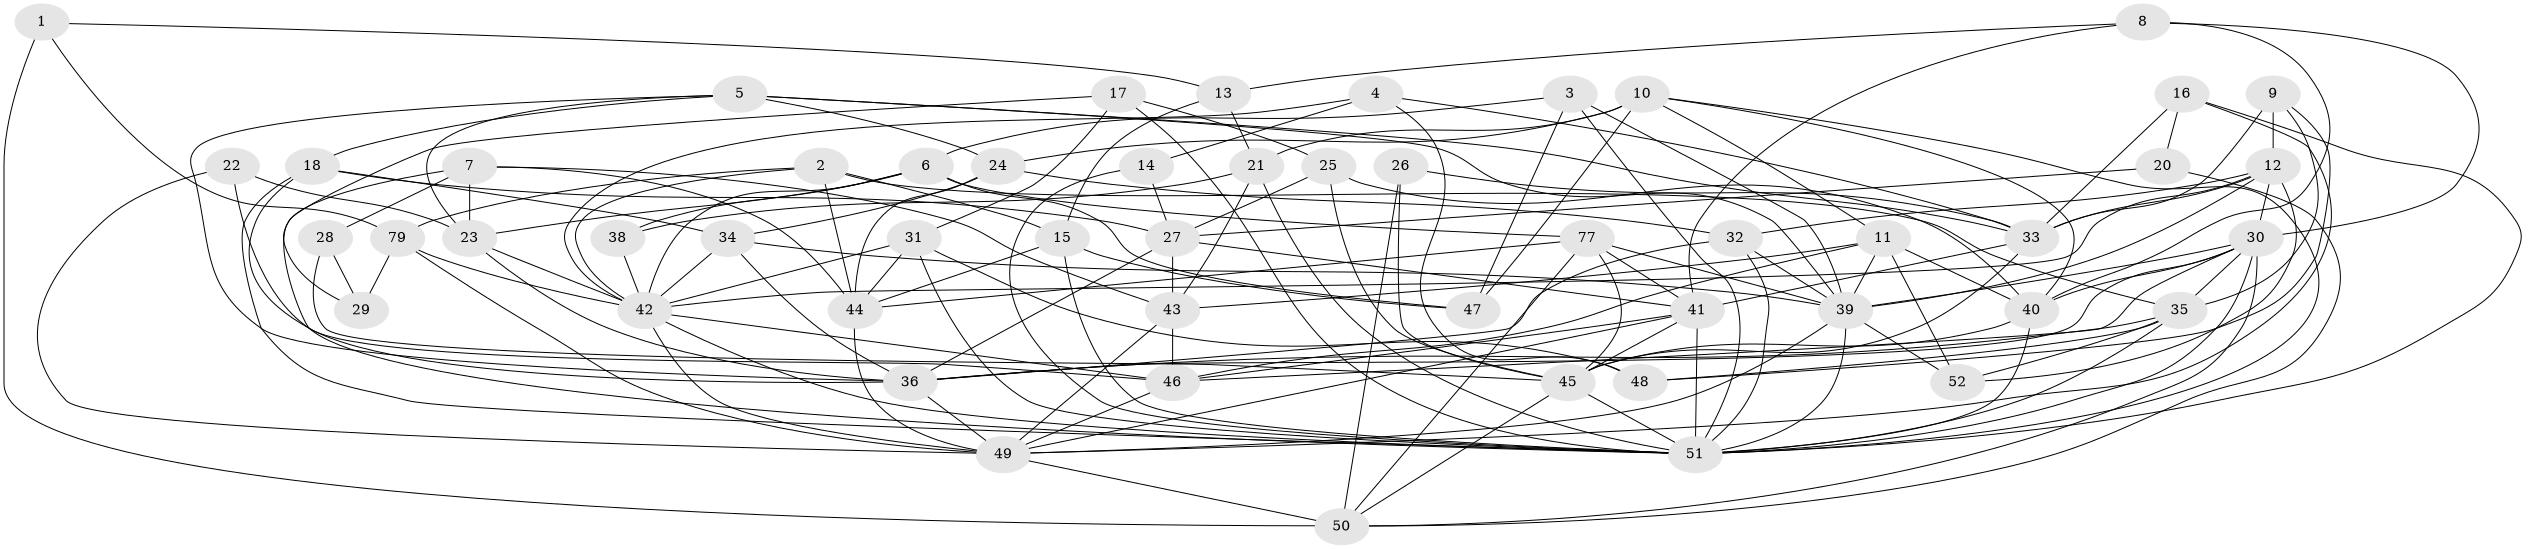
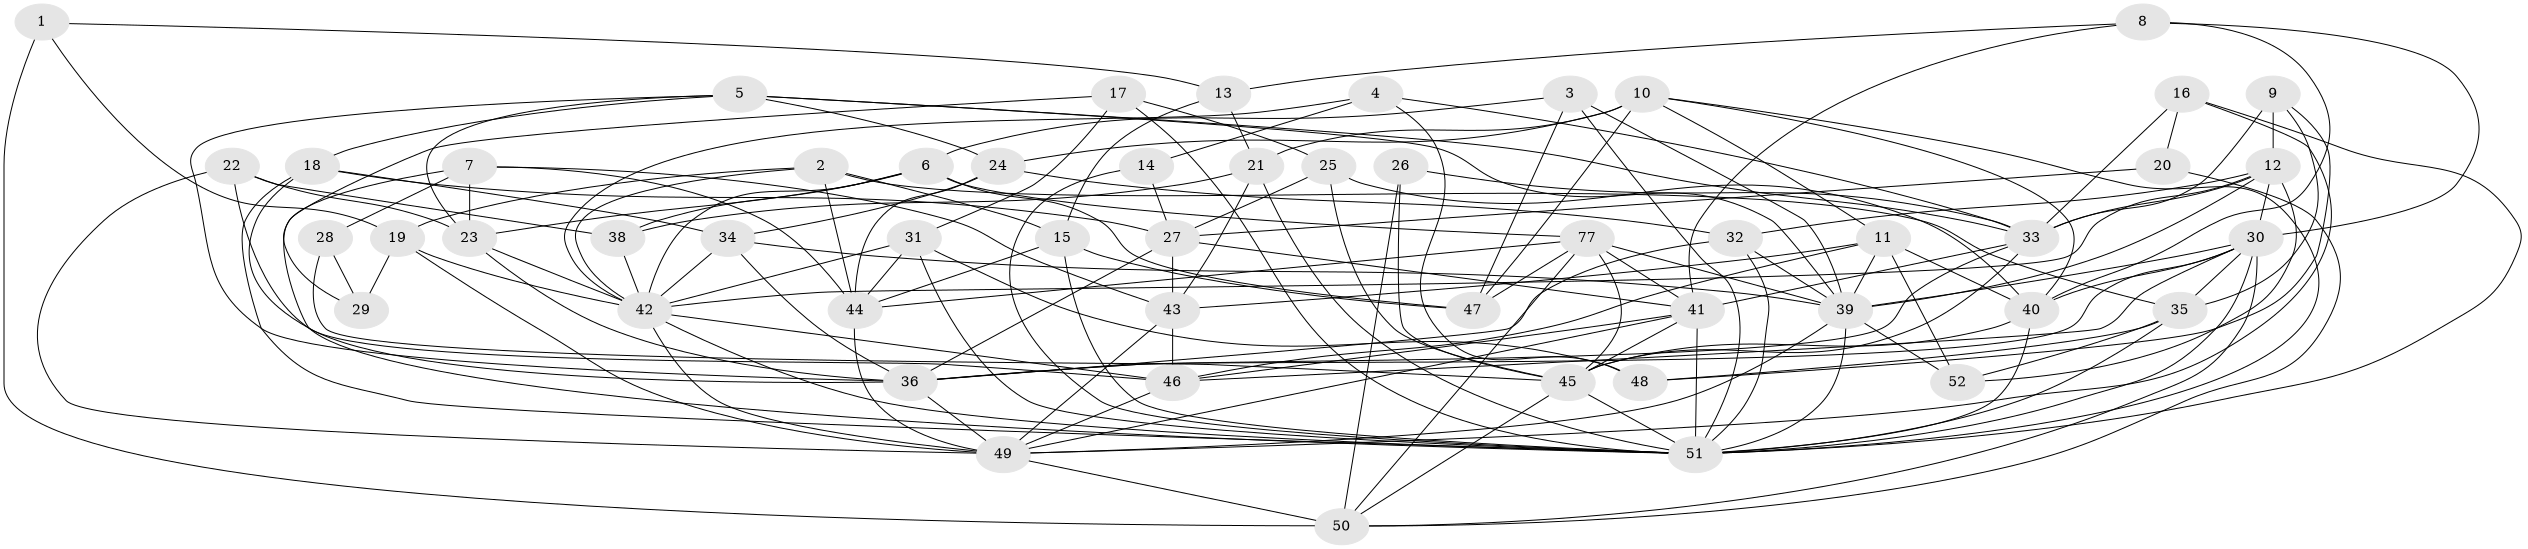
edge "22" -- "38": added
node "79": label "79" -> "19"
edge "77" -- "47": added
edge "35" -- "36": now "33" -- "36"
